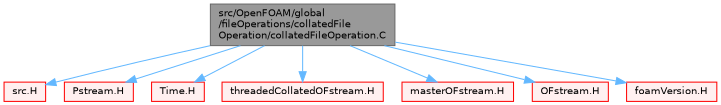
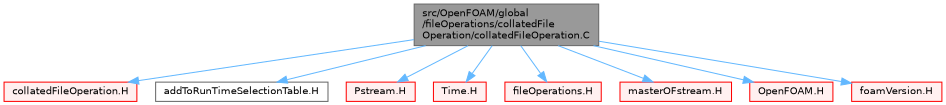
node "src.H": label "src.H" -> "collatedFileOperation.H"
node "addToRunTimeSelectionTable.H": added
node "threadedCollatedOFstream.H": label "threadedCollatedOFstream.H" -> "fileOperations.H"
node "OFstream.H": label "OFstream.H" -> "OpenFOAM.H"
